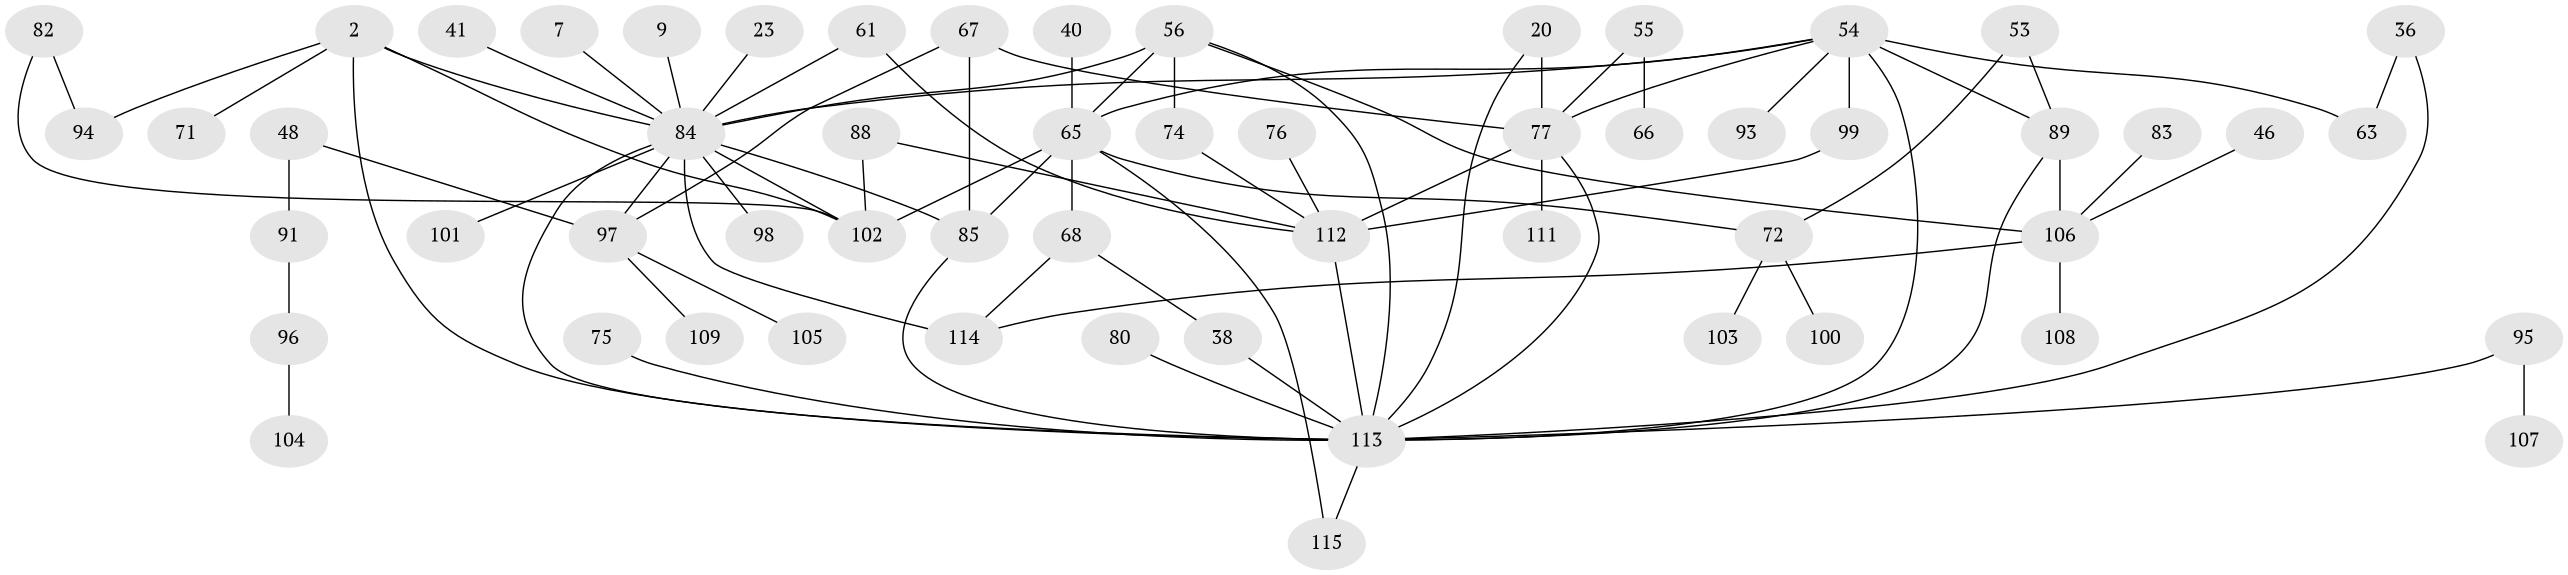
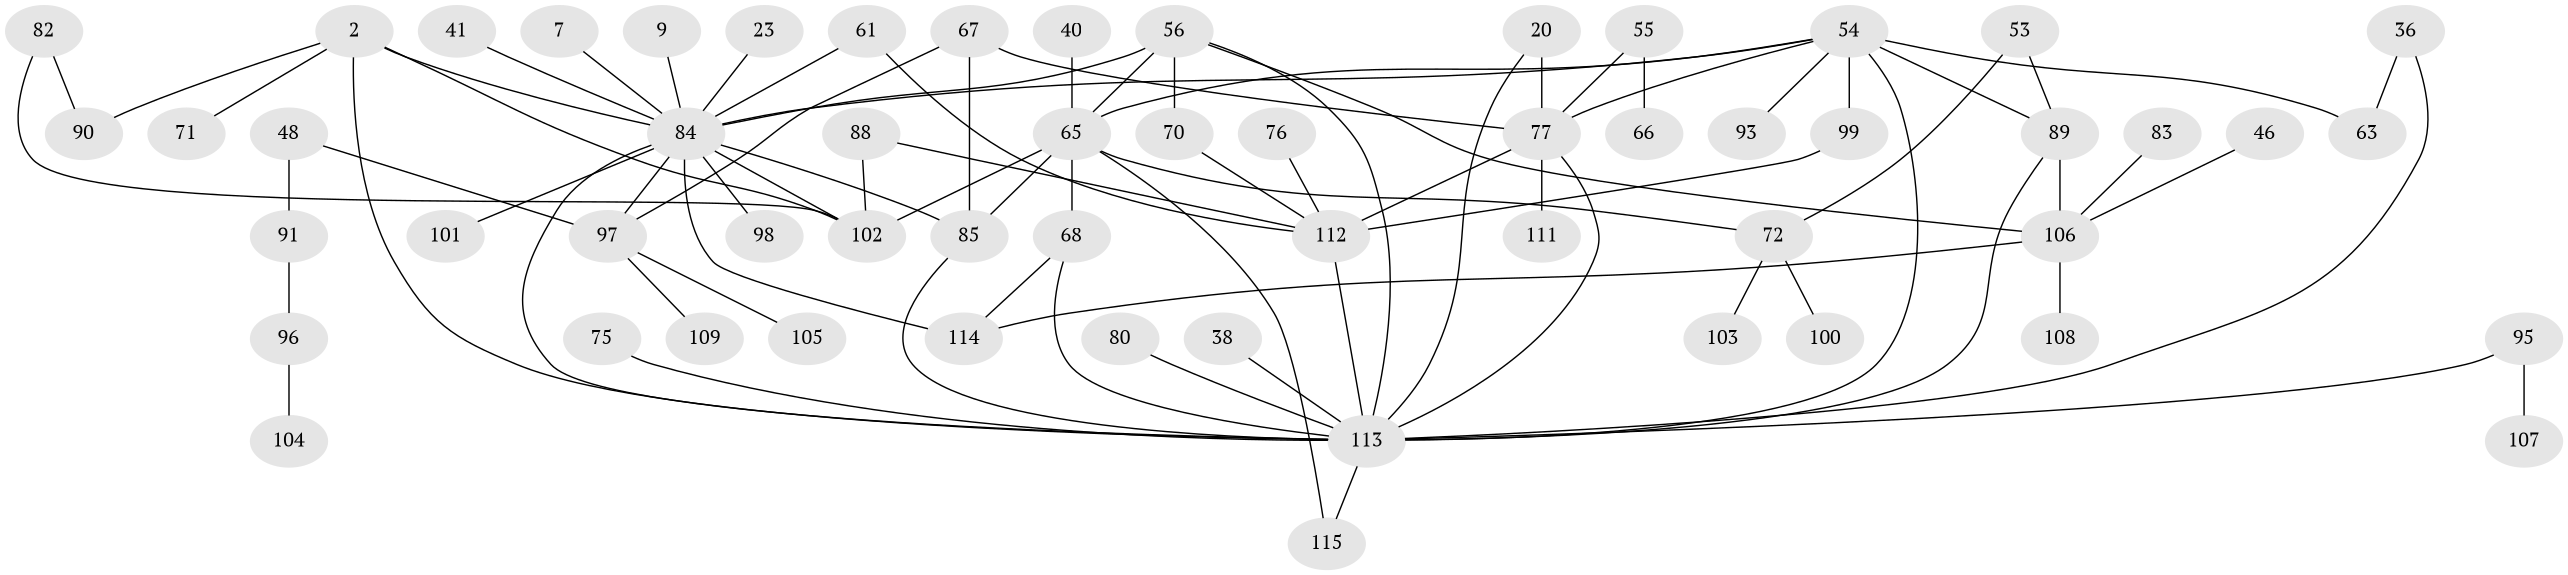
node "94": label "94" -> "90"
node "74": label "74" -> "70"
edge "68" -- "38": now "68" -- "113"
